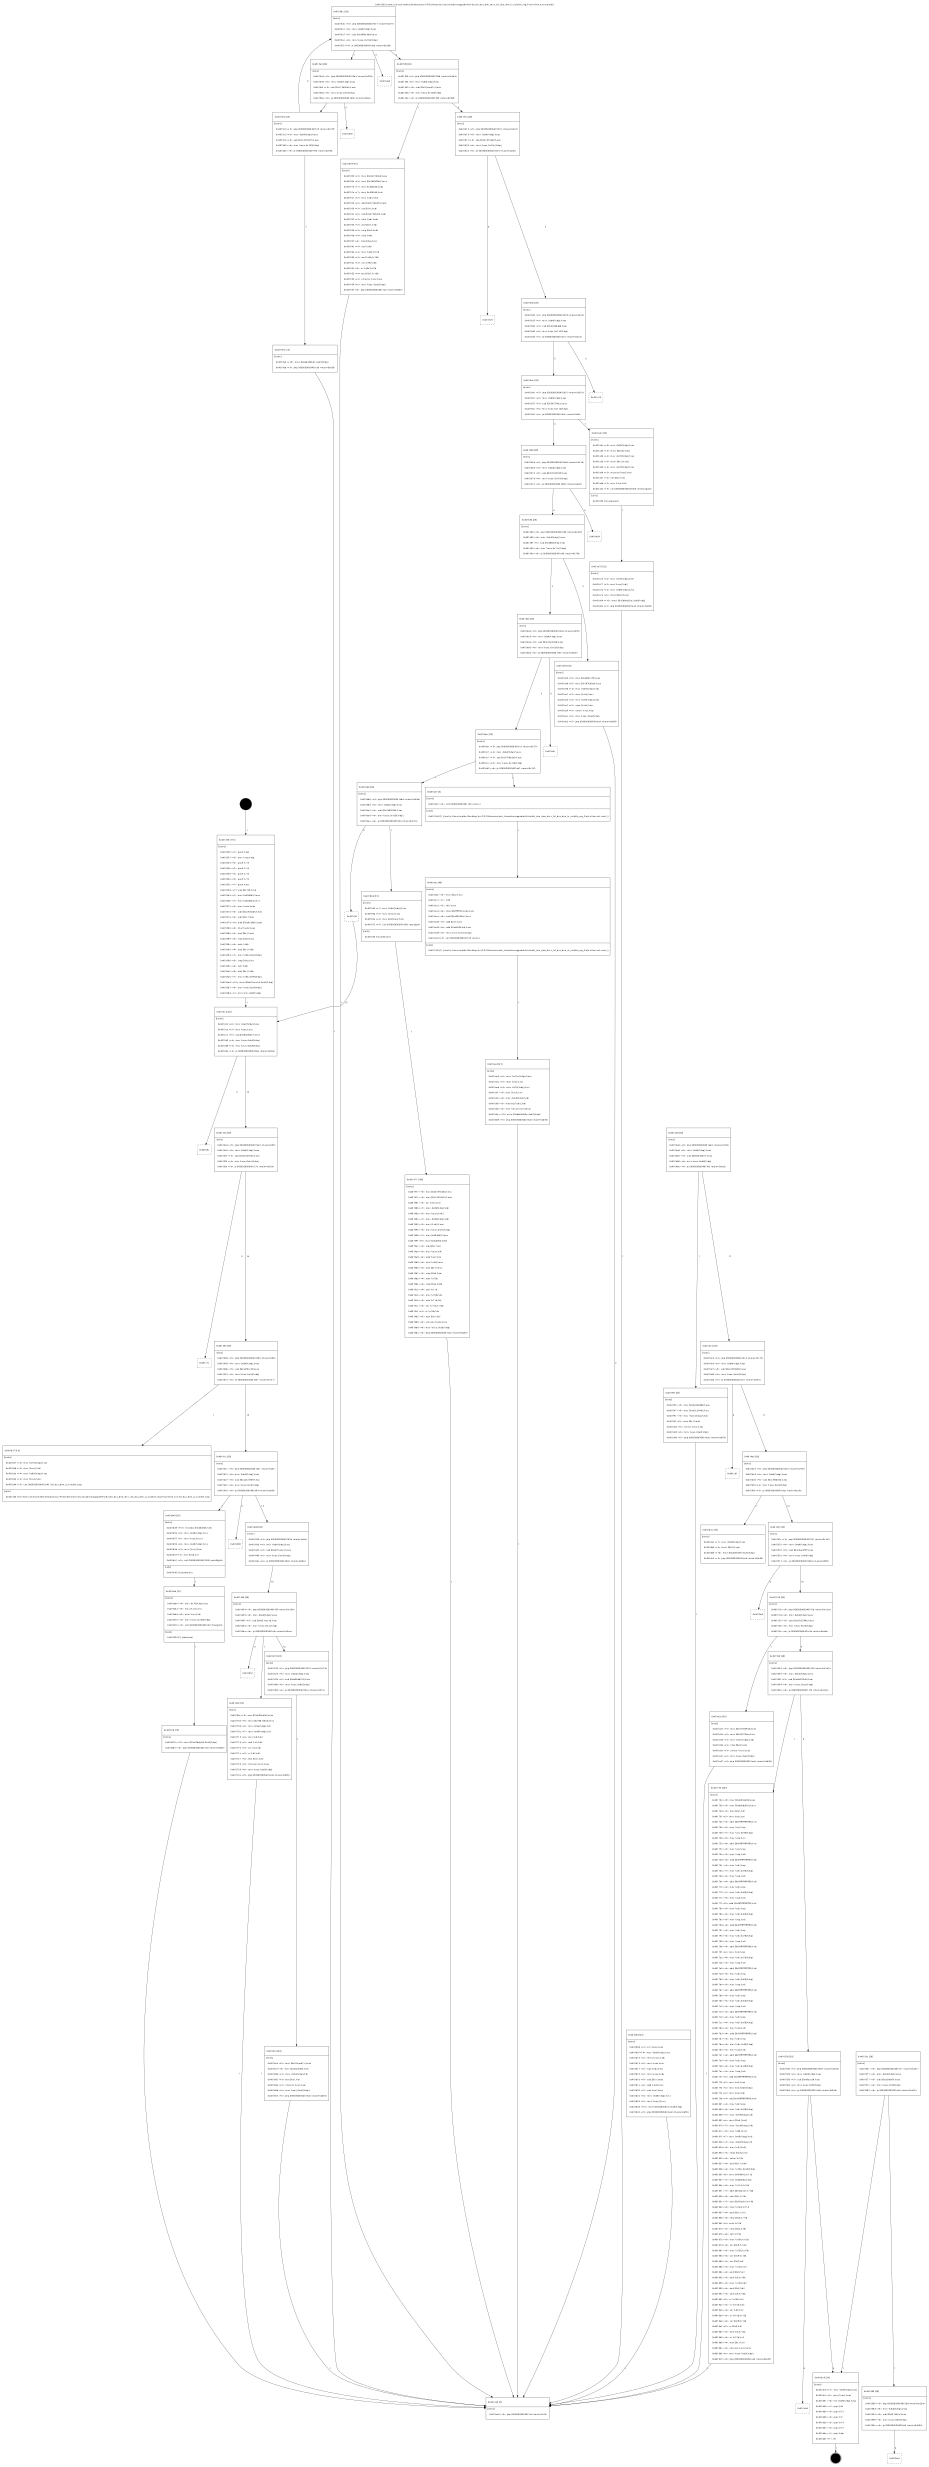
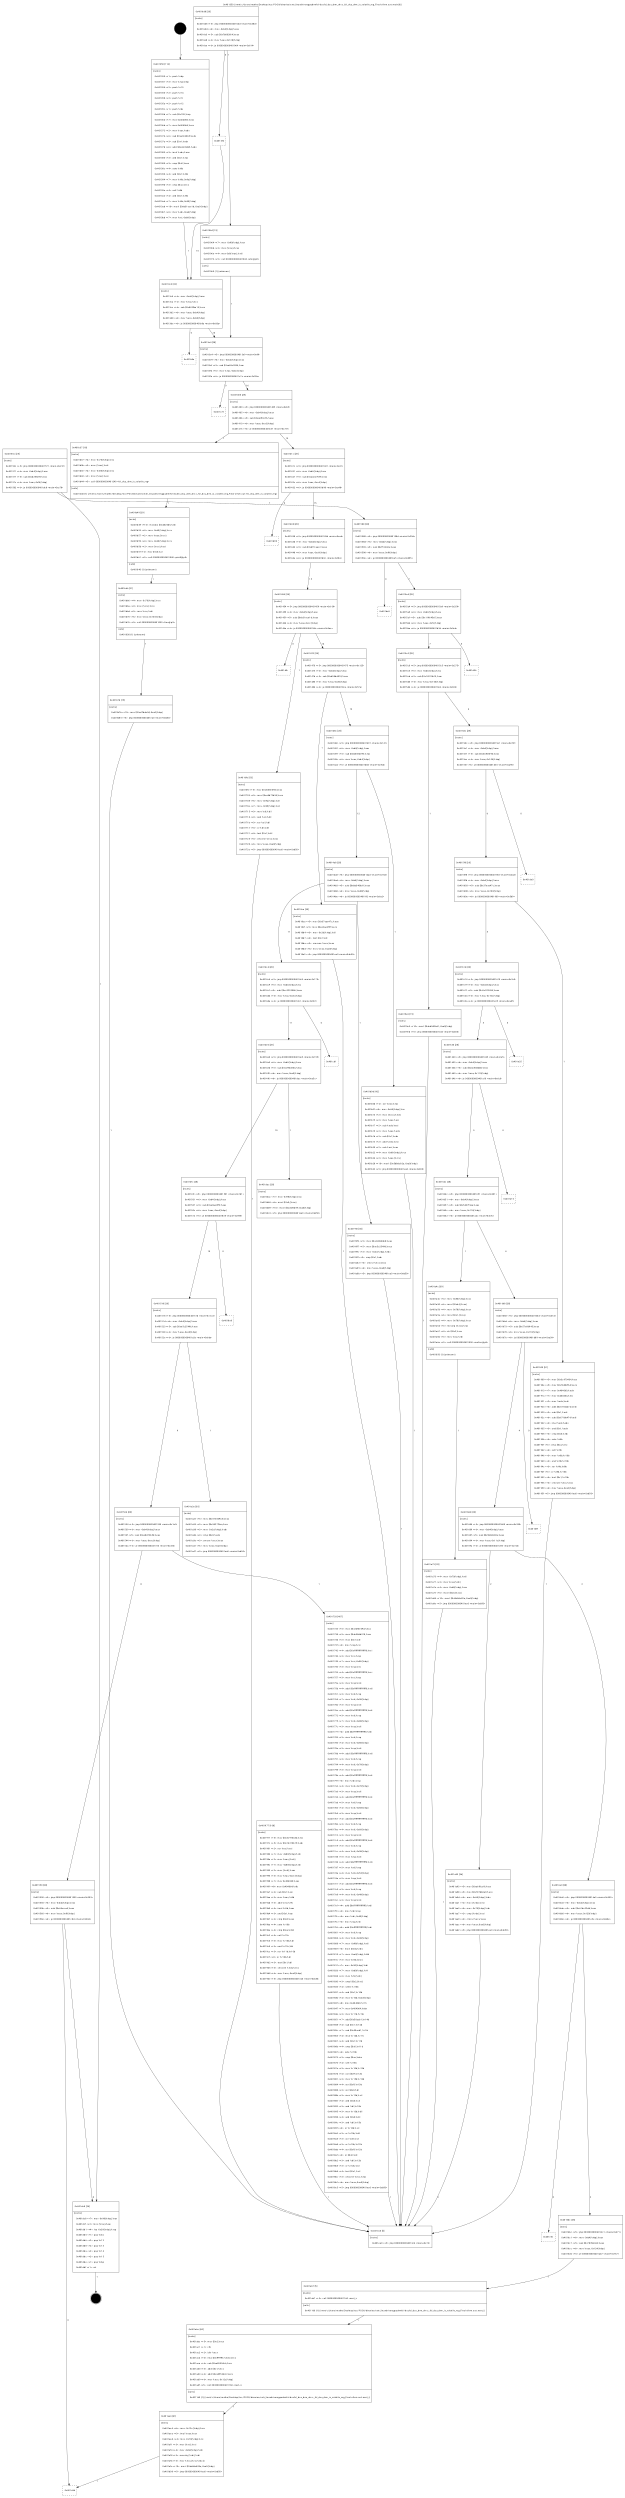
edge "0x4015dc [28]" -> "0x4015a4 [28]": now "0x401588 [28]" -> "0x4015a4 [28]"
node "0x40148c [28]": added
edge "0x4016bc [28]" -> "0x4016d8 [28]": removed, label "1"
edge "0x401964 [19]" -> "0x401977 [108]": now "0x401964 [19]" -> "0x4013e4 [28]"
edge "0x40141c [28]" -> "0x401b49 [29]": now "0x401b37 [18]" -> "0x401b49 [29]"
edge "0x401ae4 [41]" -> "0x401ea0 [5]": now "0x401ae4 [41]" -> "0x401c8d"
edge "0x401a2e [30]" -> "0x401ea0 [5]": removed, label "1"
